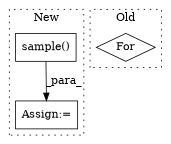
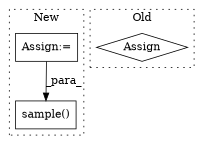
node "For": label "For" -> "Assign"
edge "sample()" -> "Assign:=": reversed
